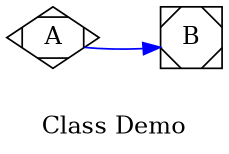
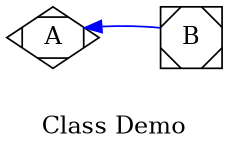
edge "A" -> "B": reversed
